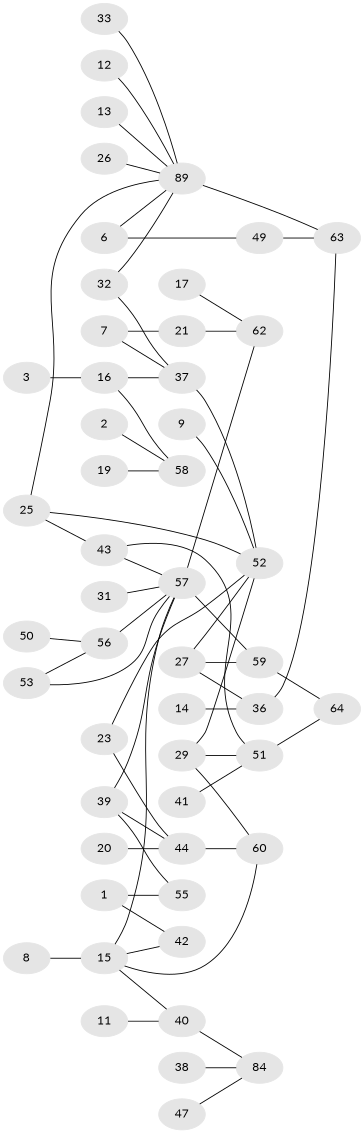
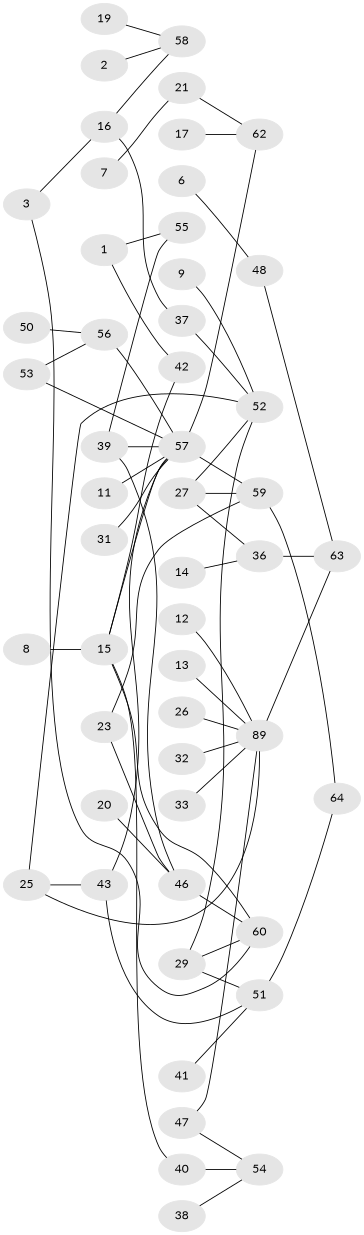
edge "89" -- "6": now "89" -- "47"
node "49": label "49" -> "48"
edge "32" -- "37": removed
edge "7" -- "37": removed
edge "52" -- "23": now "59" -- "23"
edge "3" -- "60": added
node "44": label "44" -> "46"
edge "11" -- "40": now "11" -- "57"
node "84": label "84" -> "54"
